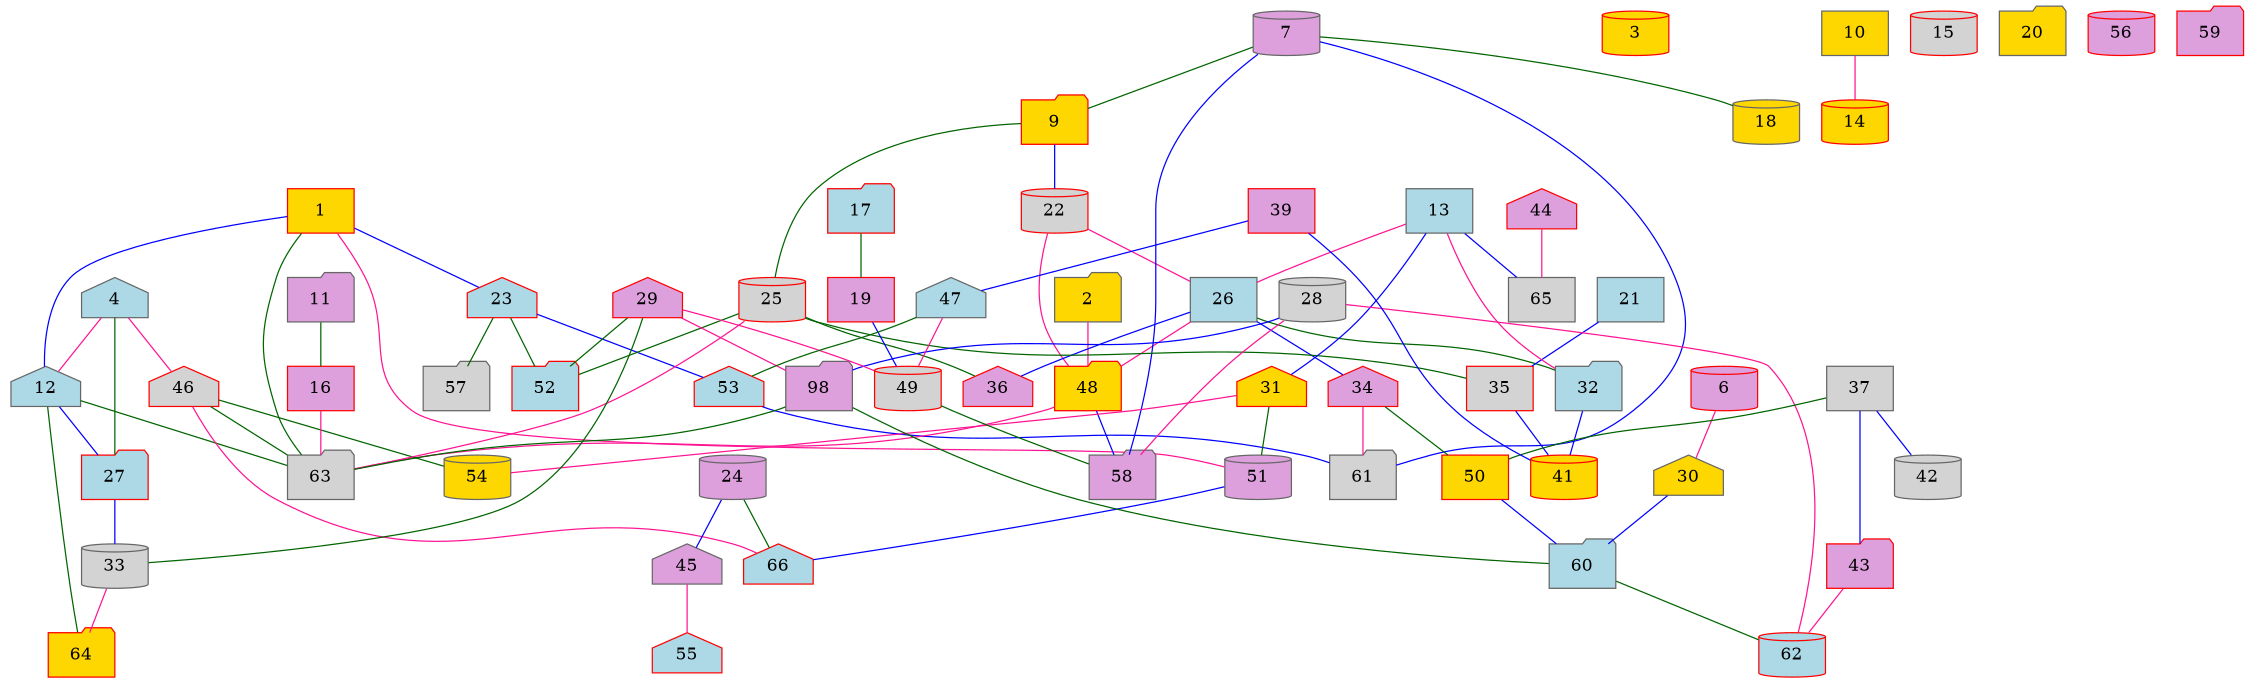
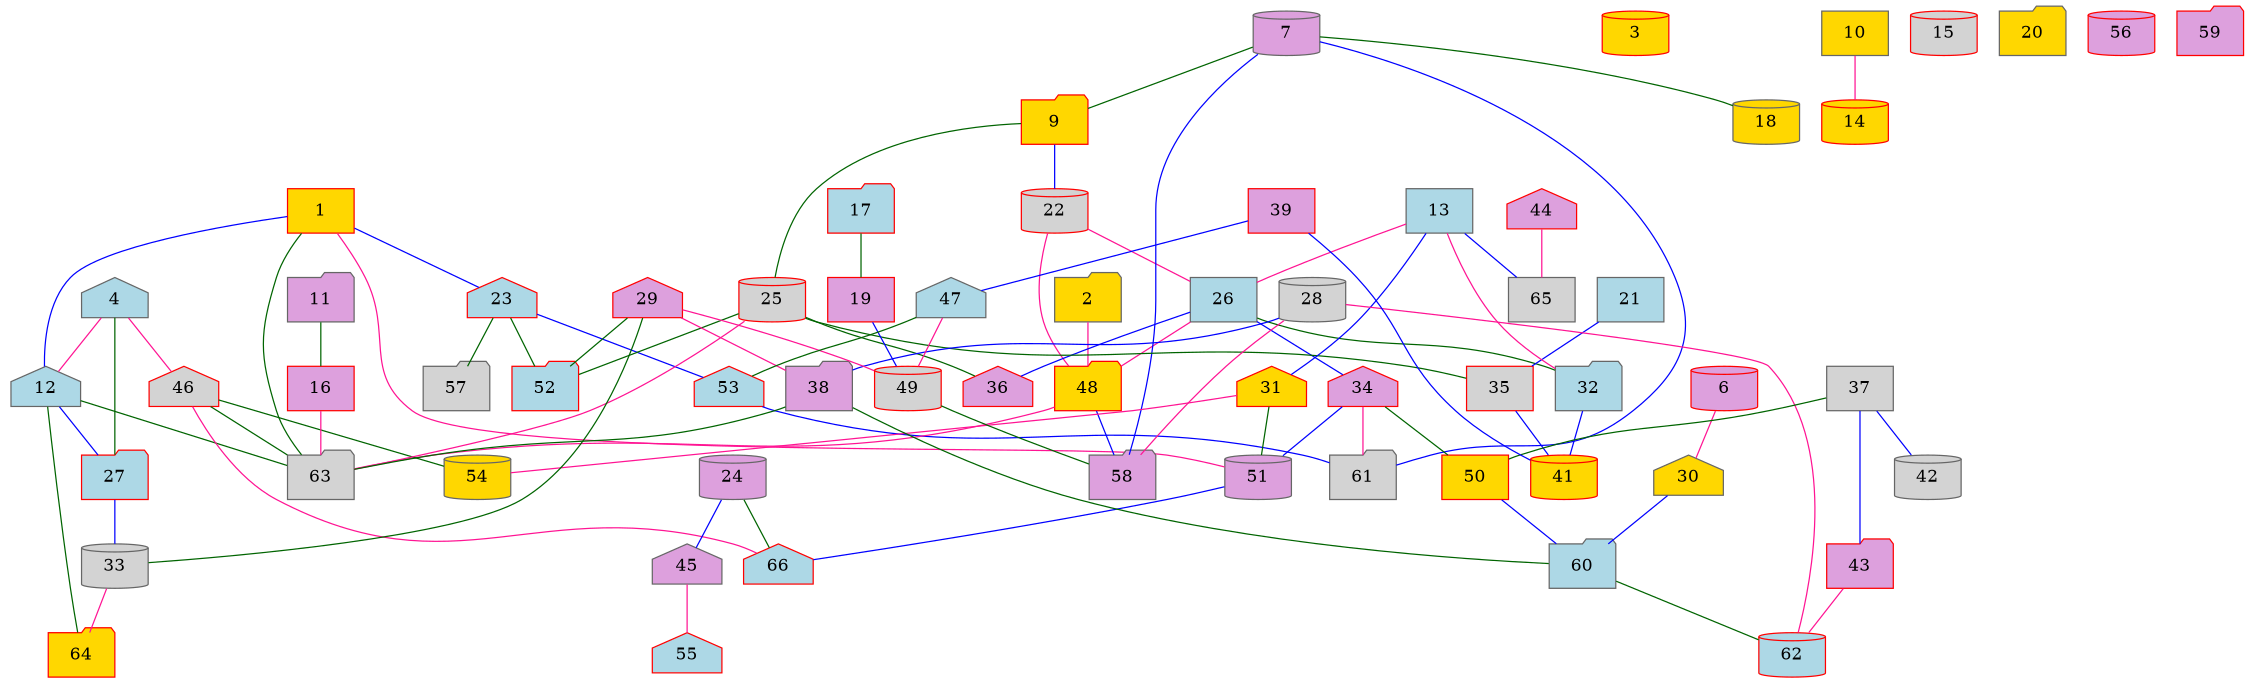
node "98": label "98" -> "38"
edge "34" -- "51": added
